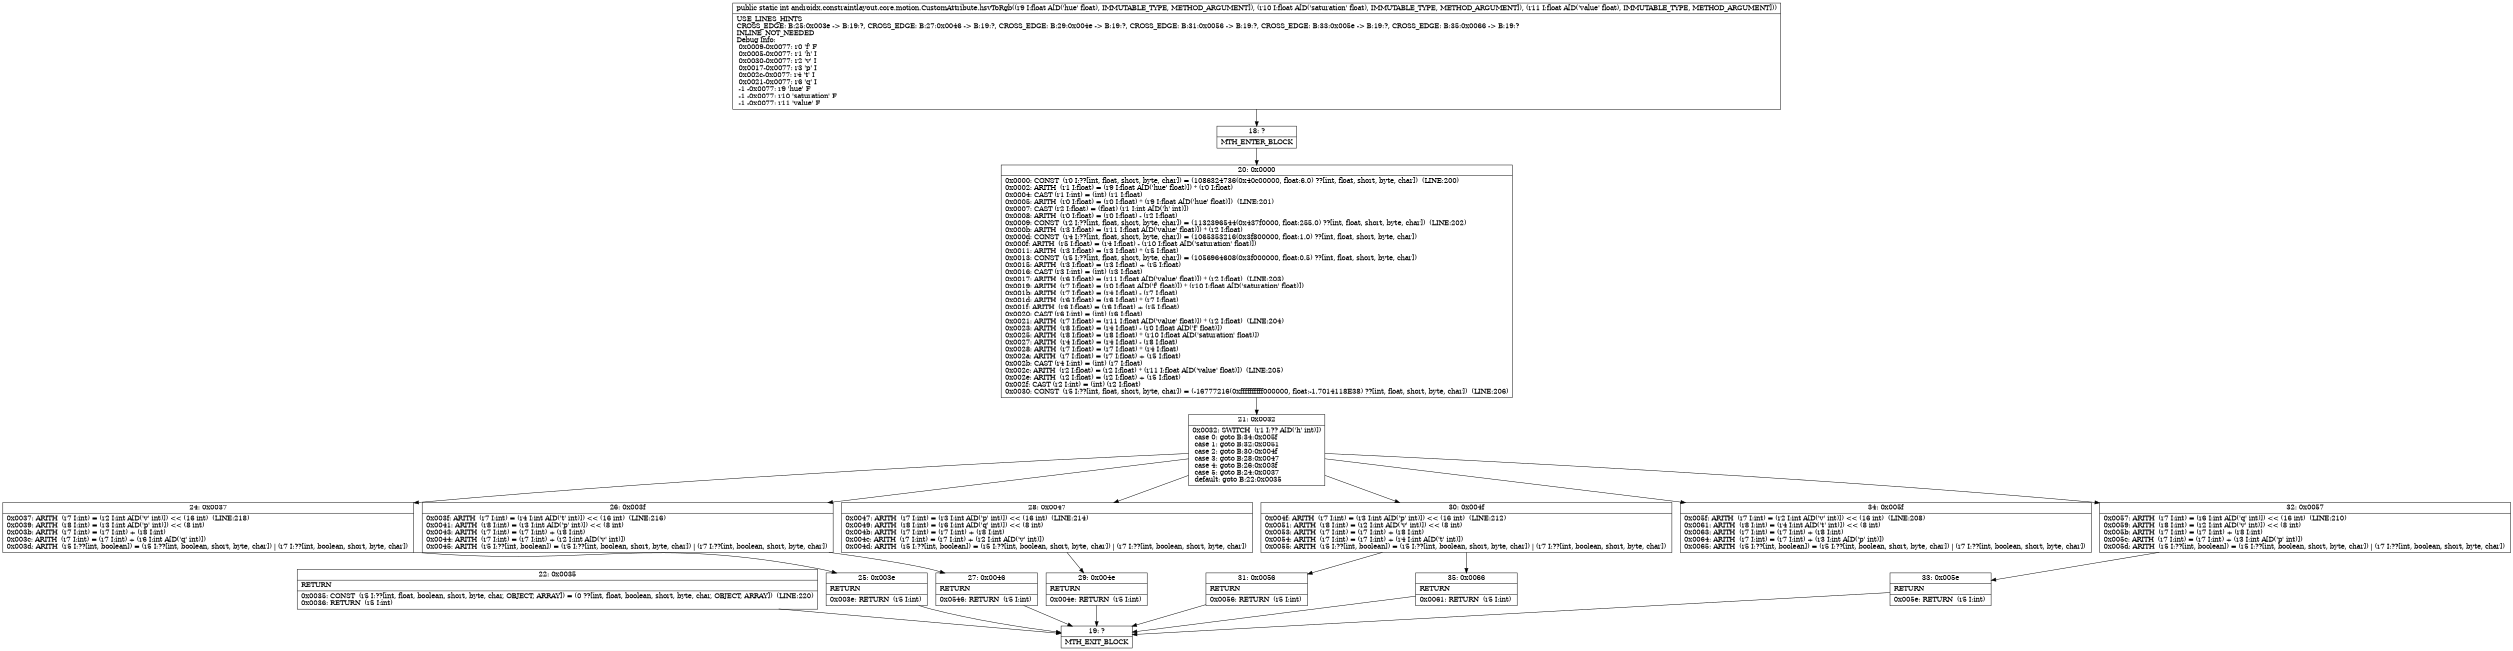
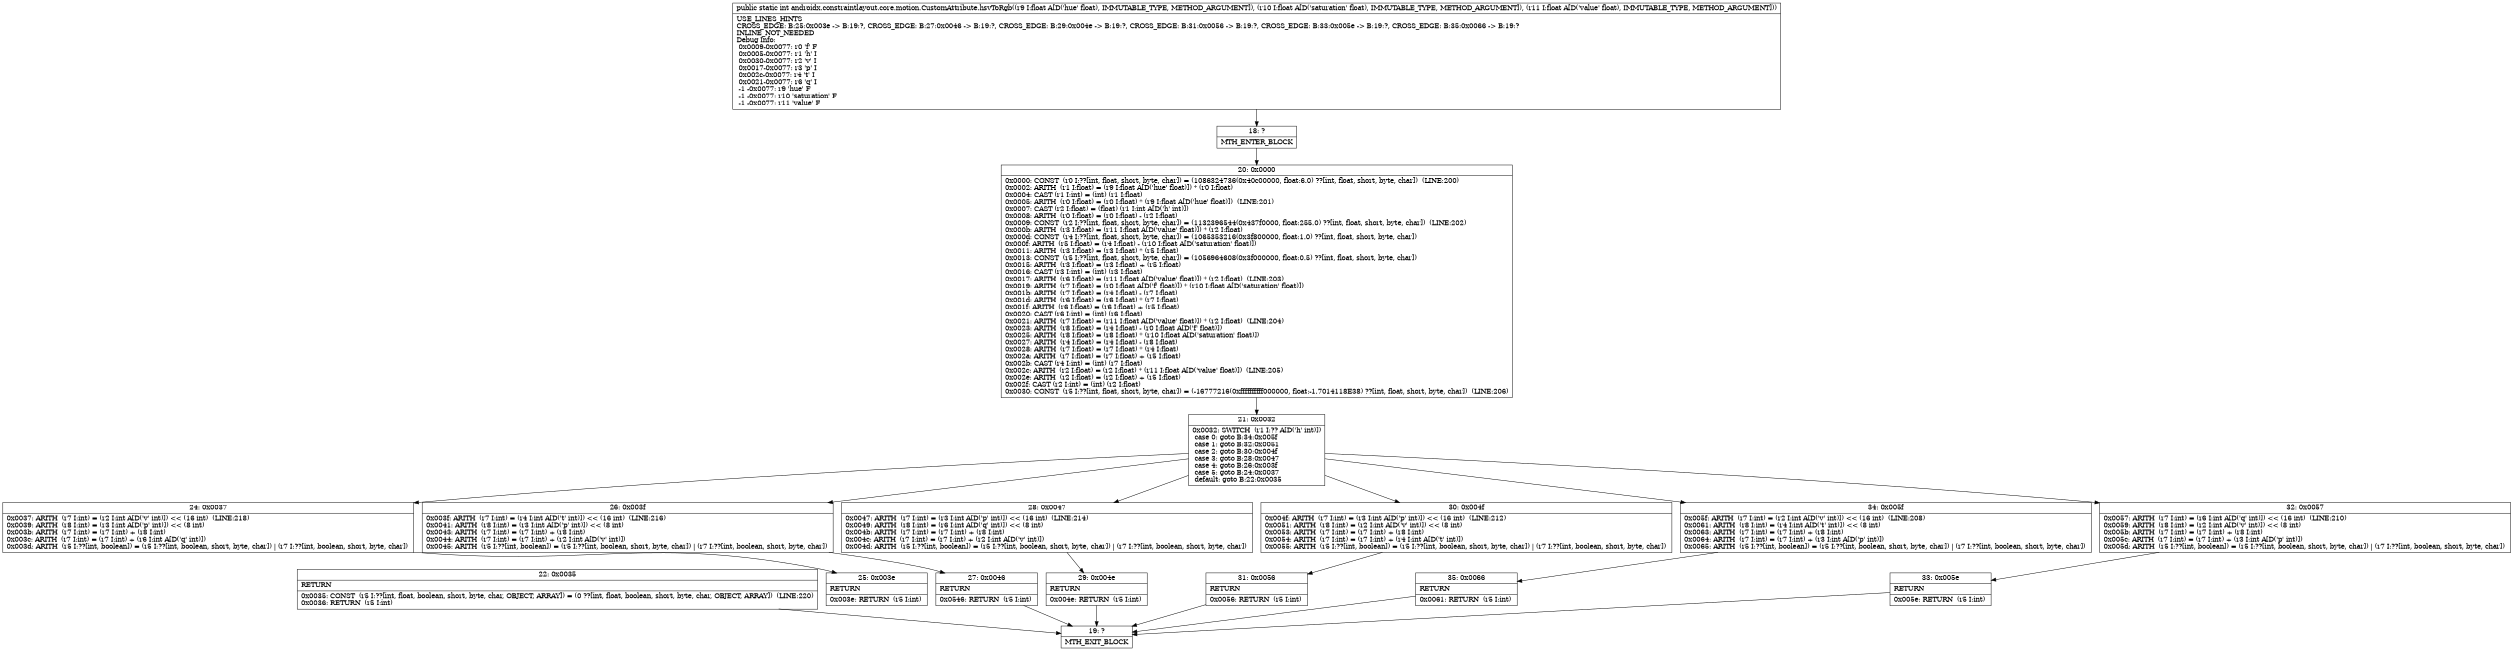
edge "30: 0x004f" -> "35: 0x0066": now "34: 0x005f" -> "35: 0x0066"
edge "25: 0x003e" -> "19: ?": removed
